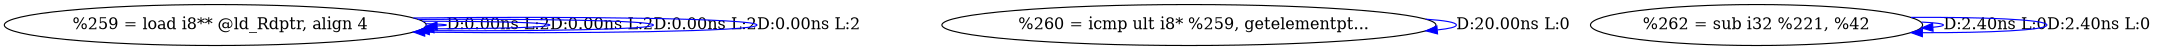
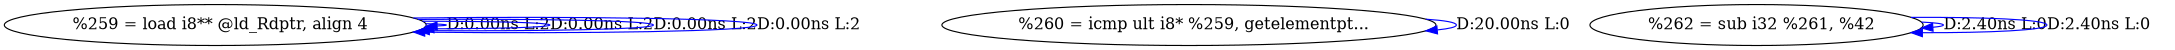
node "%262 = sub i32 %221, %42": label "%262 = sub i32 %221, %42" -> "%262 = sub i32 %261, %42"
